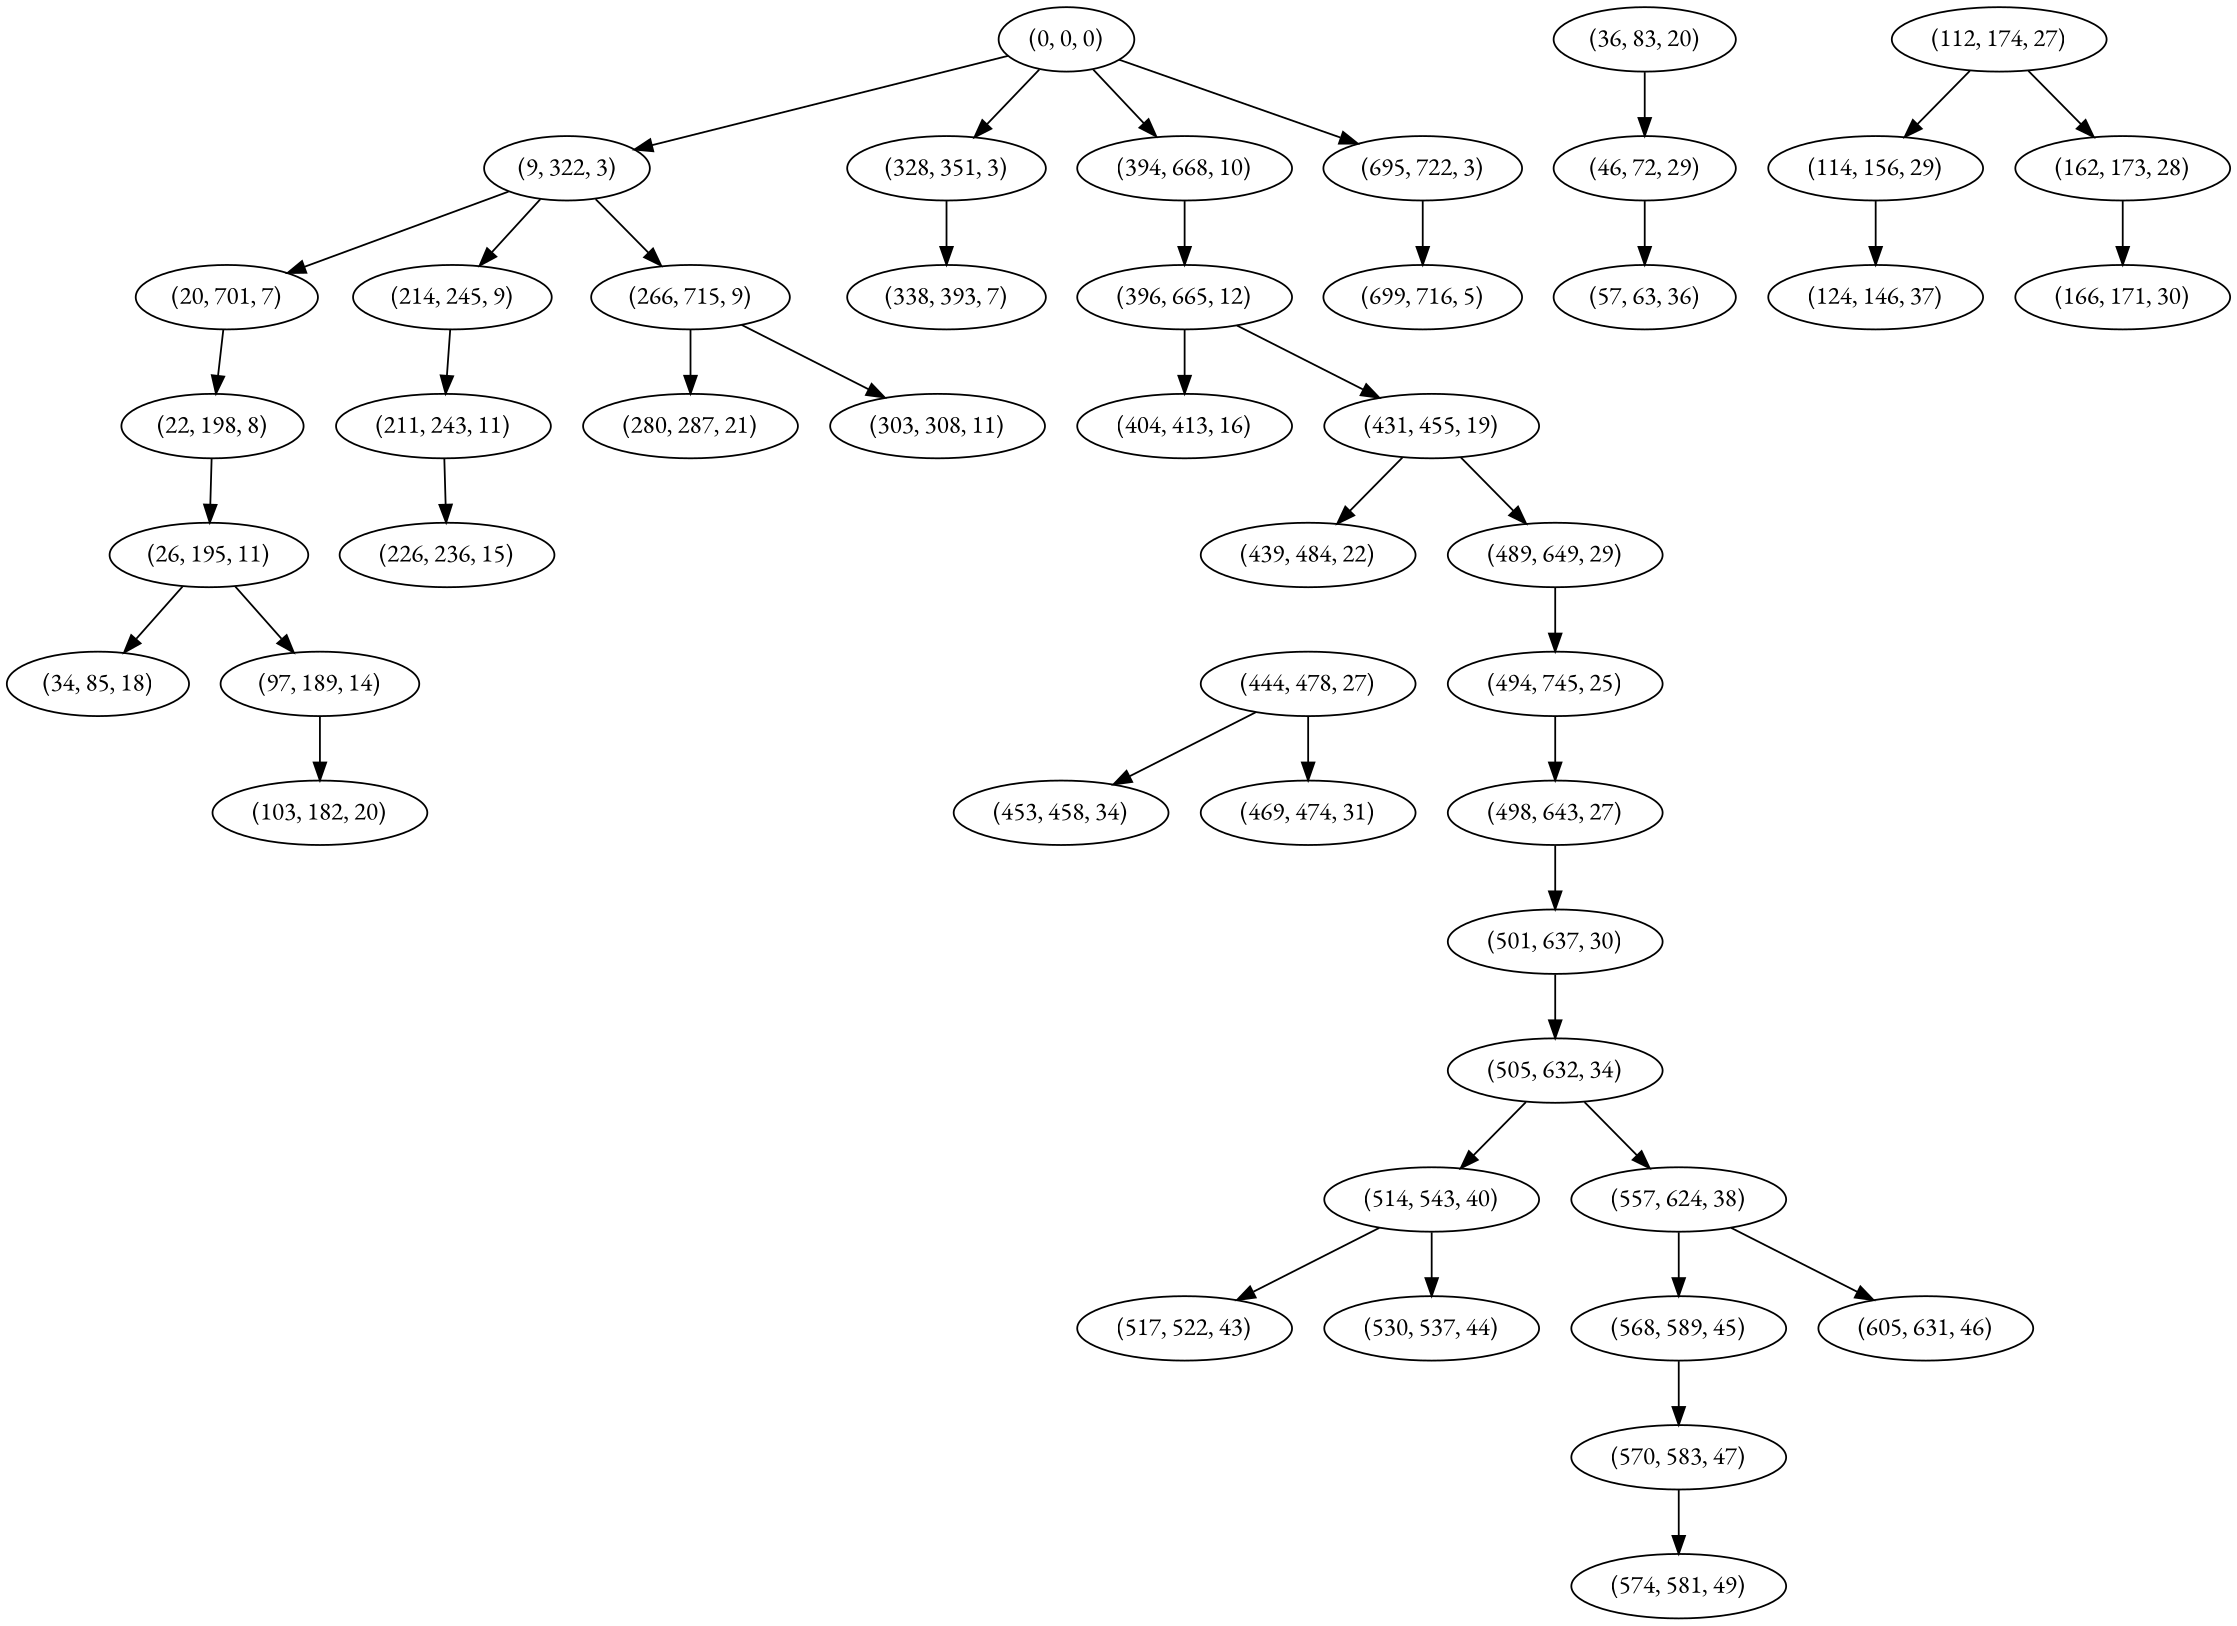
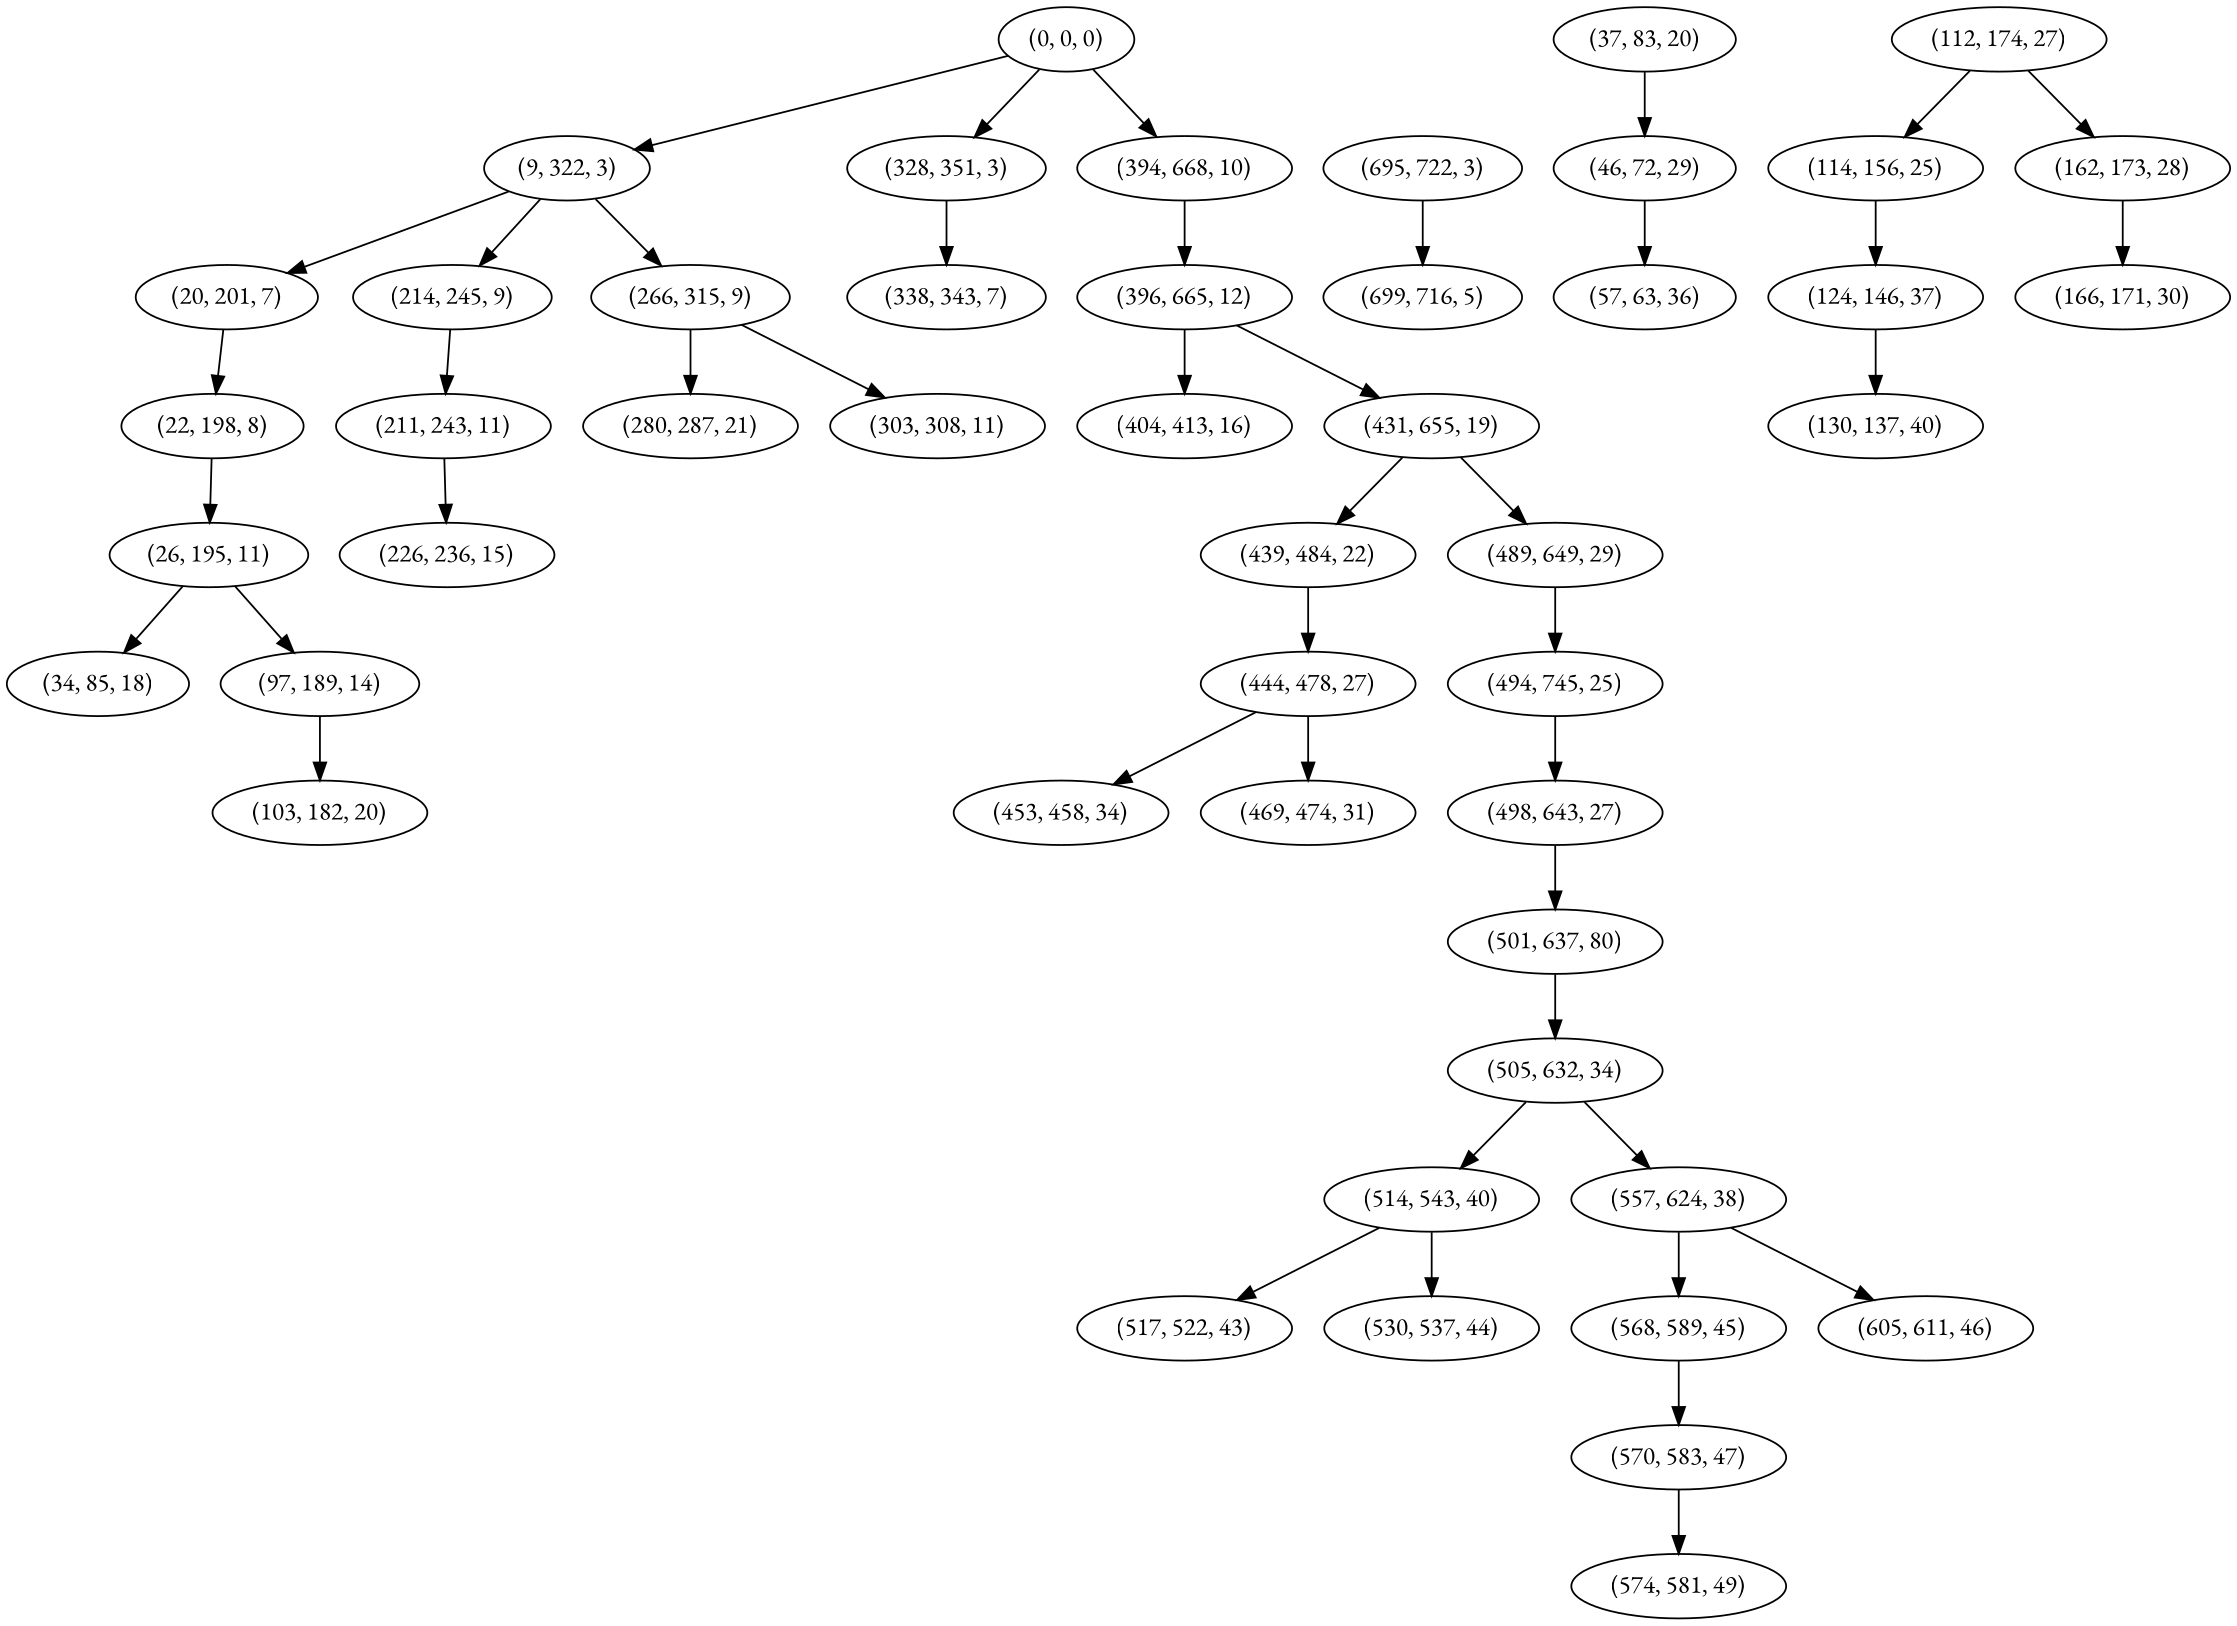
node "(36, 83, 20)": label "(36, 83, 20)" -> "(37, 83, 20)"
edge "(0, 0, 0)" -> "(695, 722, 3)": removed
node "(114, 156, 29)": label "(114, 156, 29)" -> "(114, 156, 25)"
node "(20, 701, 7)": label "(20, 701, 7)" -> "(20, 201, 7)"
node "(266, 715, 9)": label "(266, 715, 9)" -> "(266, 315, 9)"
node "(338, 393, 7)": label "(338, 393, 7)" -> "(338, 343, 7)"
node "(431, 455, 19)": label "(431, 455, 19)" -> "(431, 655, 19)"
node "(130, 137, 40)": added
edge "(439, 484, 22)" -> "(444, 478, 27)": added
node "(501, 637, 30)": label "(501, 637, 30)" -> "(501, 637, 80)"
node "(605, 631, 46)": label "(605, 631, 46)" -> "(605, 611, 46)"
